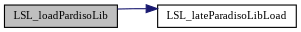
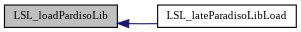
edge "LSL_loadPardisoLib" -> "LSL_lateParadisoLibLoad": reversed
